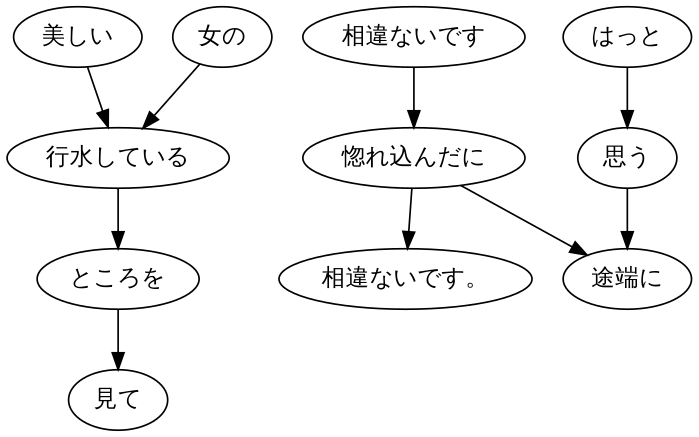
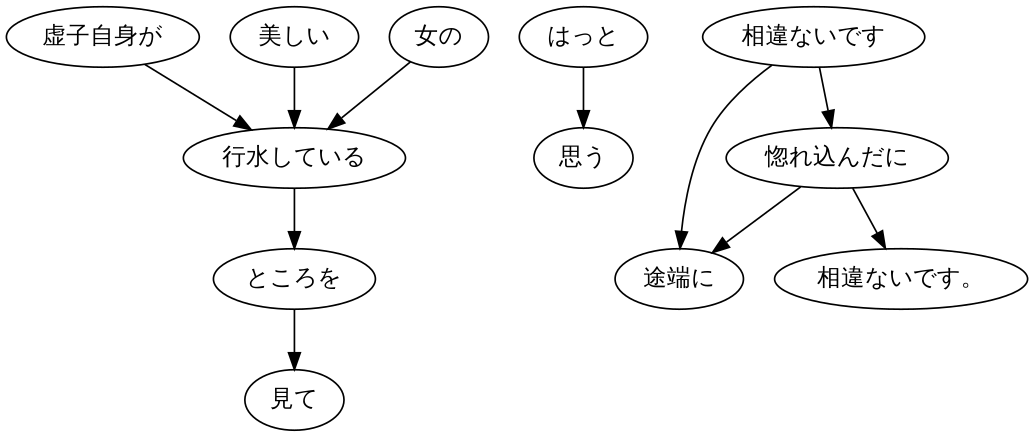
node "虚子自身が": added
edge "思う" -> "途端に": now "相違ないです" -> "途端に"
